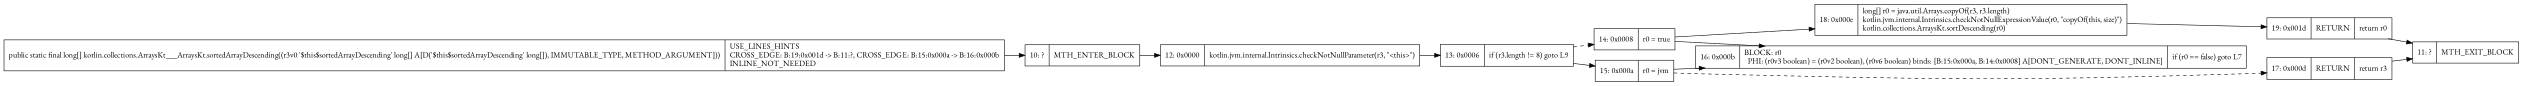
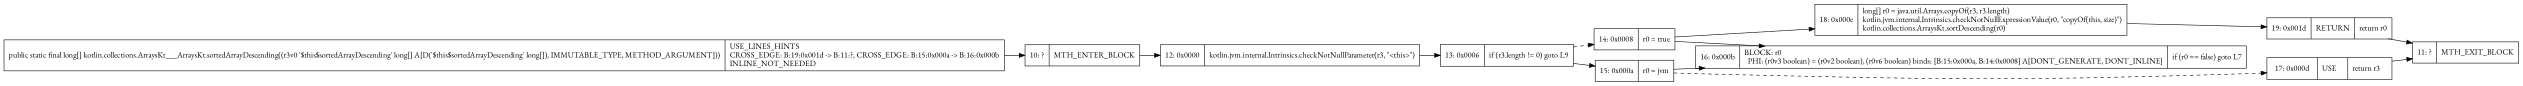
node "13: 0x0006": text "if (r3.length != 8) goto L9" -> "if (r3.length != 0) goto L9"
node "17: 0x000d": text "RETURN" -> "USE"
